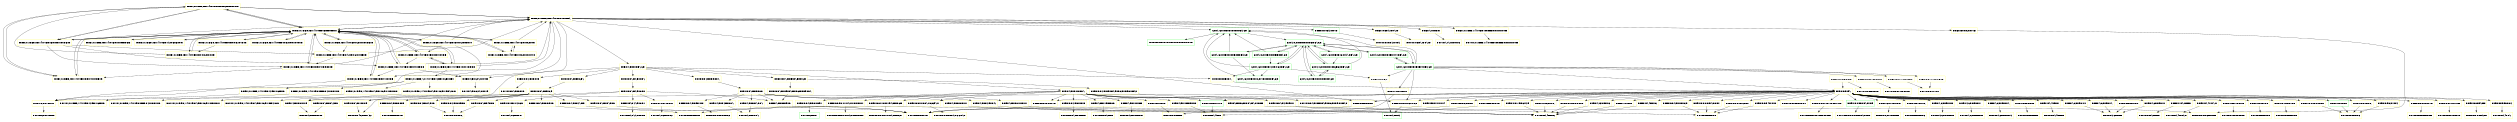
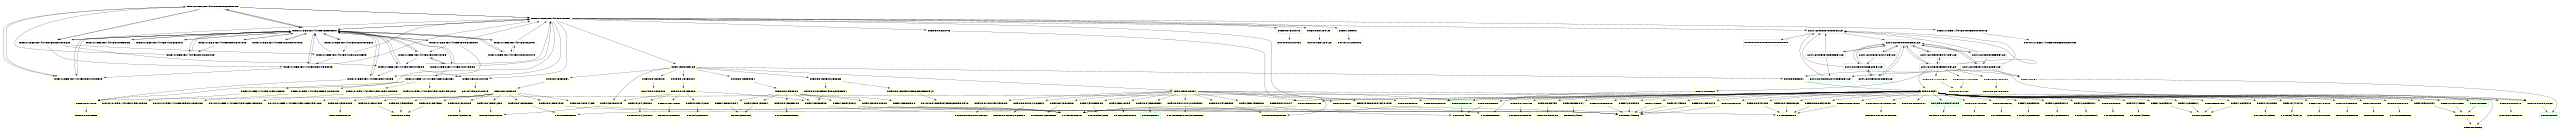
edge "DTEL-AUTHORID" -> "TABL-DFIES": reversed
edge "TABL-DDSHIFACE" -> "DOMA-F4CHAR132": now "TABL-DDSHIFACE" -> "DTEL-DDSHLPSSHN"
node "DTEL-OUTPUTSTYLE": label "DTEL-OUTPUTSTYLE" -> "DDSHF-OUTPUTSTYLE"
edge "DTEL-DDLENG" -> "DOMA-DDLENG": reversed
node "DOMVALUE-OUTPUTSTYLE": label "DOMVALUE-OUTPUTSTYLE" -> "DOMA-OUTPUTSTYLE"
